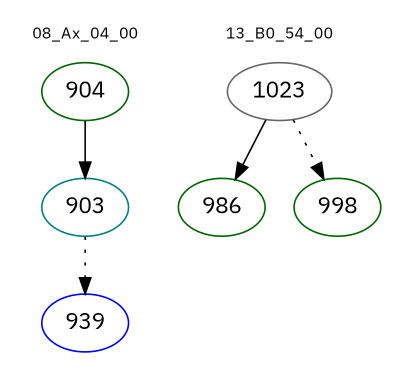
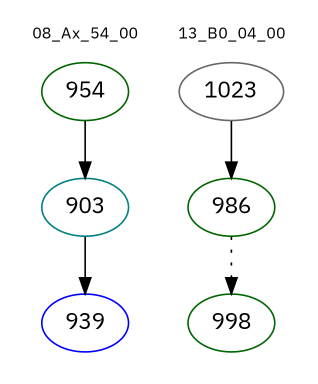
cluster "08_Ax_04_00": label "08_Ax_04_00" -> "08_Ax_54_00"
cluster "13_B0_54_00": label "13_B0_54_00" -> "13_B0_04_00"
node "904": label "904" -> "954"
edge "1023" -> "998": now "986" -> "998"
edge "903" -> "939": style dotted -> solid
